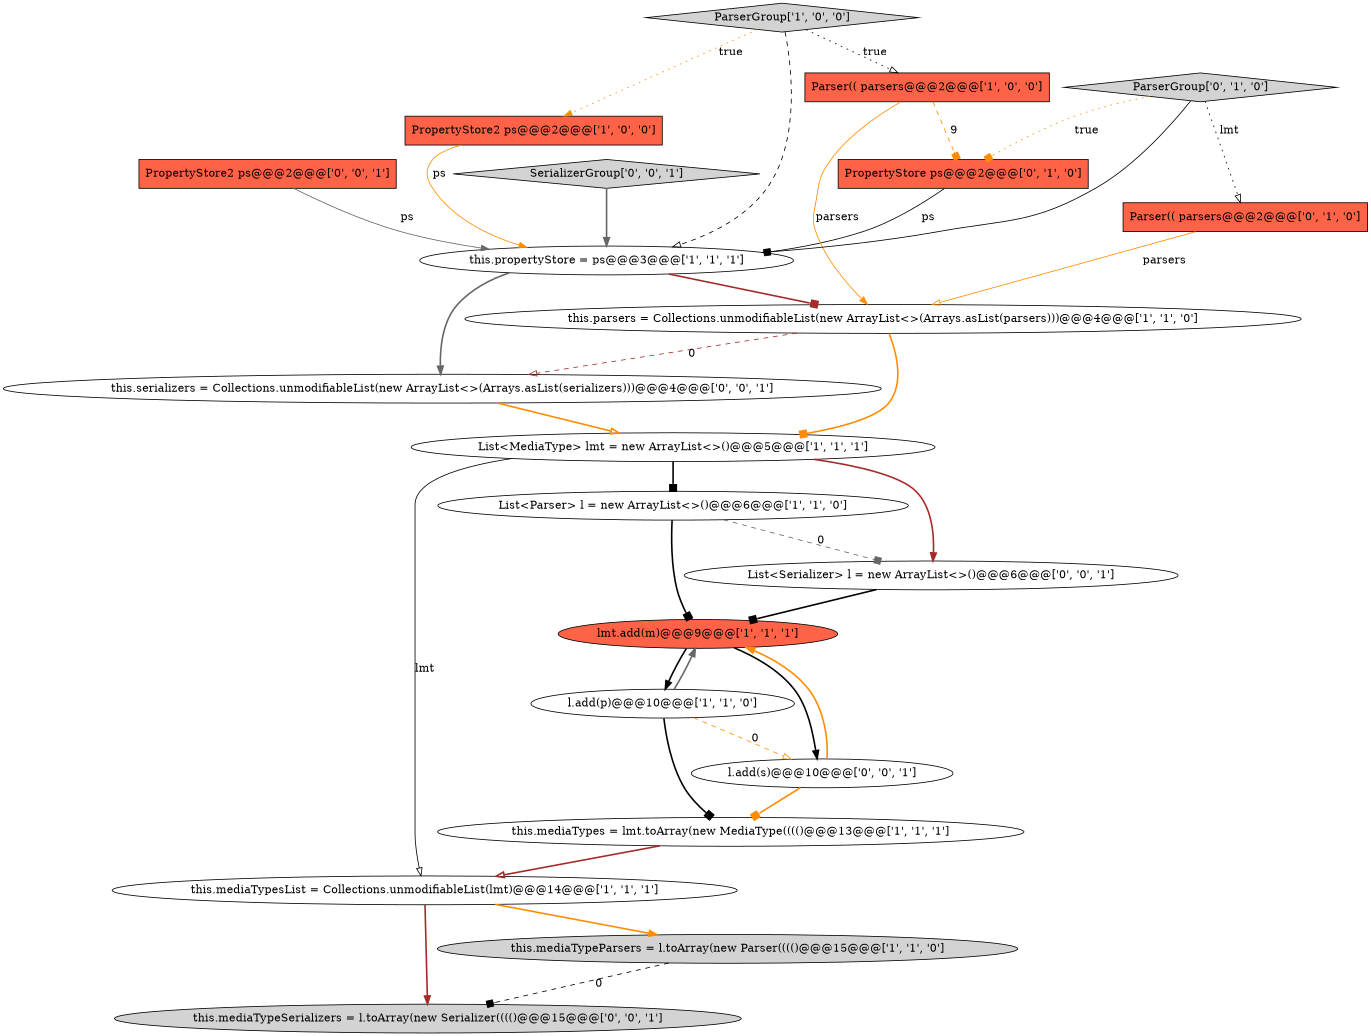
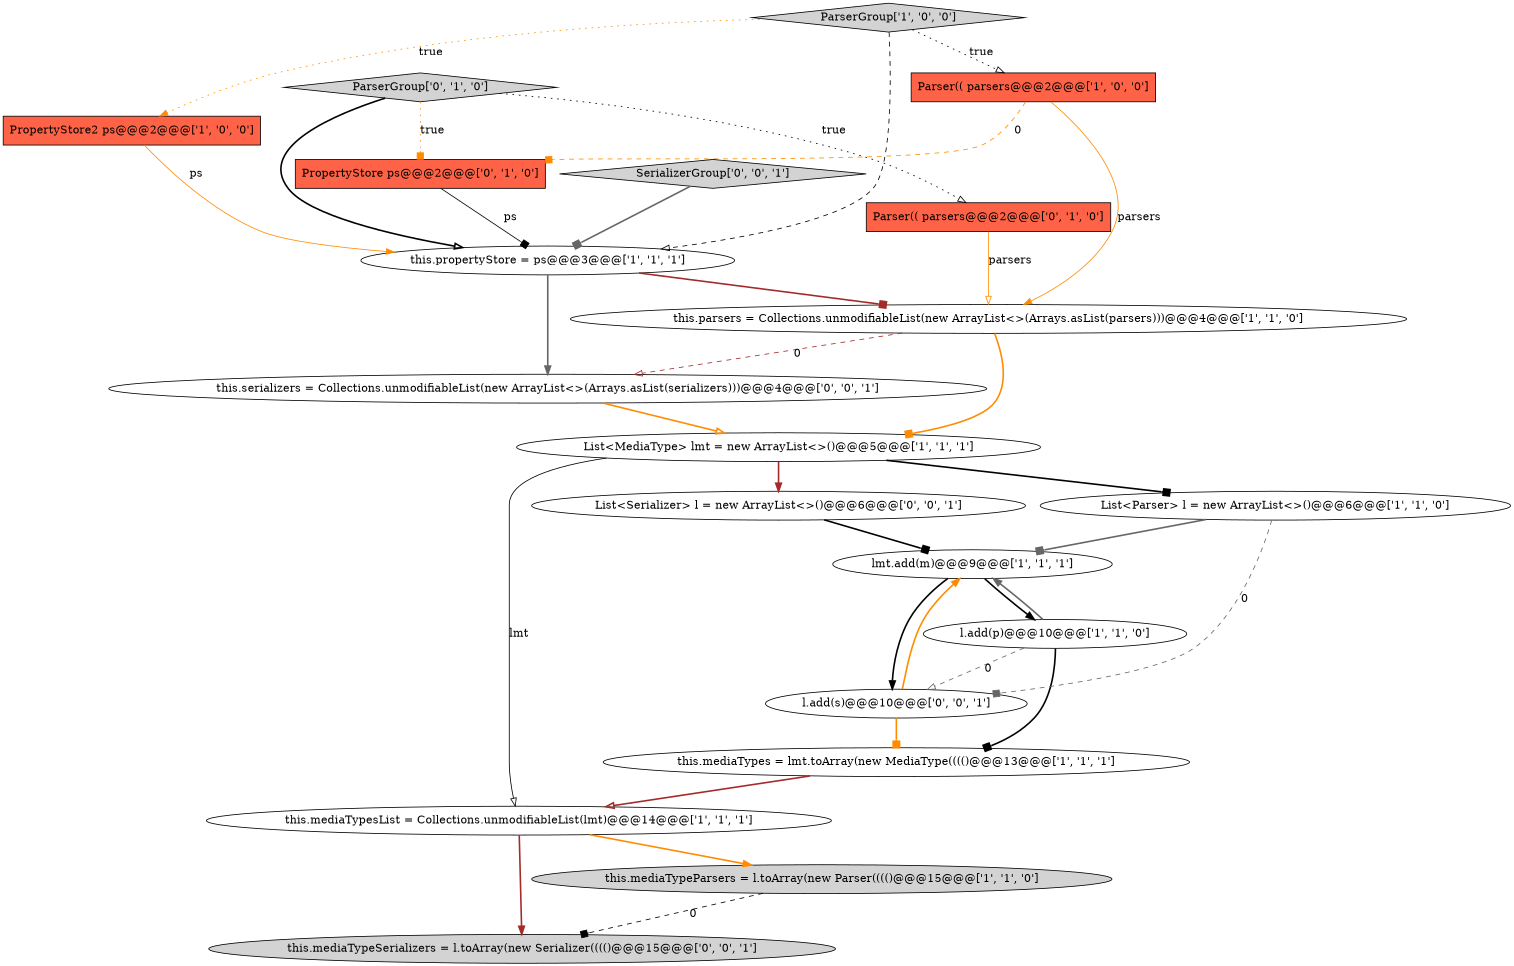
edge "Parser(( parsers@@@2@@@['1', '0', '0']" -> "PropertyStore ps@@@2@@@['0', '1', '0']": label "9" -> "0"
edge "ParserGroup['0', '1', '0']" -> "Parser(( parsers@@@2@@@['0', '1', '0']": label "lmt" -> "true"
node "PropertyStore2 ps@@@2@@@['0', '0', '1']": removed
edge "SerializerGroup['0', '0', '1']" -> "this.propertyStore = ps@@@3@@@['1', '1', '1']": arrowhead normal -> box
edge "ParserGroup['0', '1', '0']" -> "this.propertyStore = ps@@@3@@@['1', '1', '1']": style solid -> bold
edge "List<Parser> l = new ArrayList<>()@@@6@@@['1', '1', '0']" -> "List<Serializer> l = new ArrayList<>()@@@6@@@['0', '0', '1']": now "List<Parser> l = new ArrayList<>()@@@6@@@['1', '1', '0']" -> "l.add(s)@@@10@@@['0', '0', '1']"
edge "List<Parser> l = new ArrayList<>()@@@6@@@['1', '1', '0']" -> "lmt.add(m)@@@9@@@['1', '1', '1']": color black -> gray40
node "lmt.add(m)@@@9@@@['1', '1', '1']": fillcolor tomato -> white
edge "l.add(p)@@@10@@@['1', '1', '0']" -> "l.add(s)@@@10@@@['0', '0', '1']": color darkorange -> gray40
